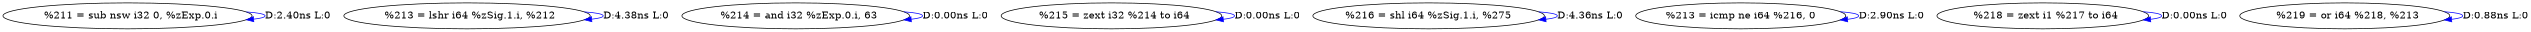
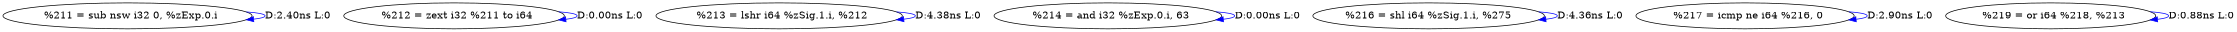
node "%212 = zext i32 %211 to i64": added
node "%215 = zext i32 %214 to i64": removed
node "%213 = icmp ne i64 %216, 0": label "%213 = icmp ne i64 %216, 0" -> "%217 = icmp ne i64 %216, 0"
node "%218 = zext i1 %217 to i64": removed
